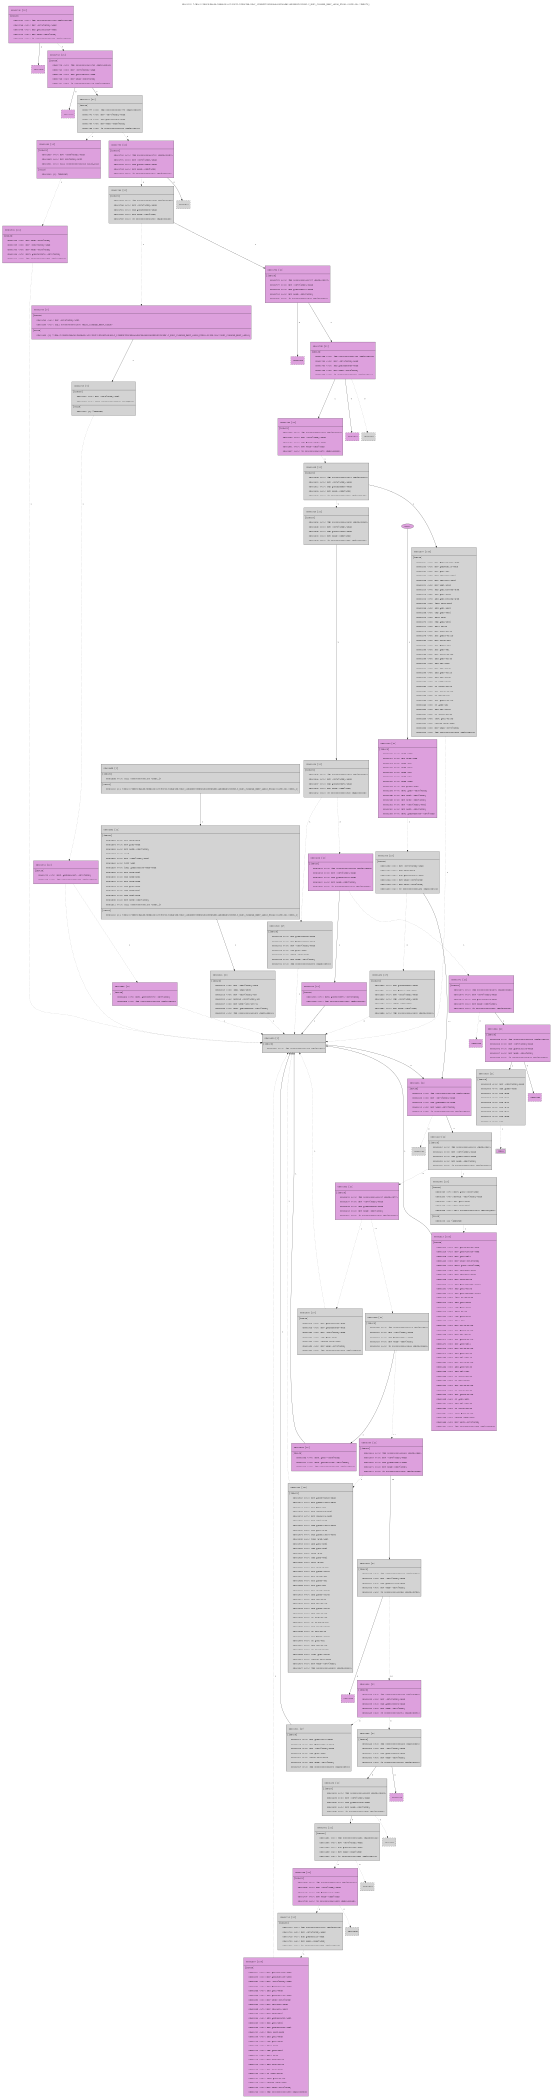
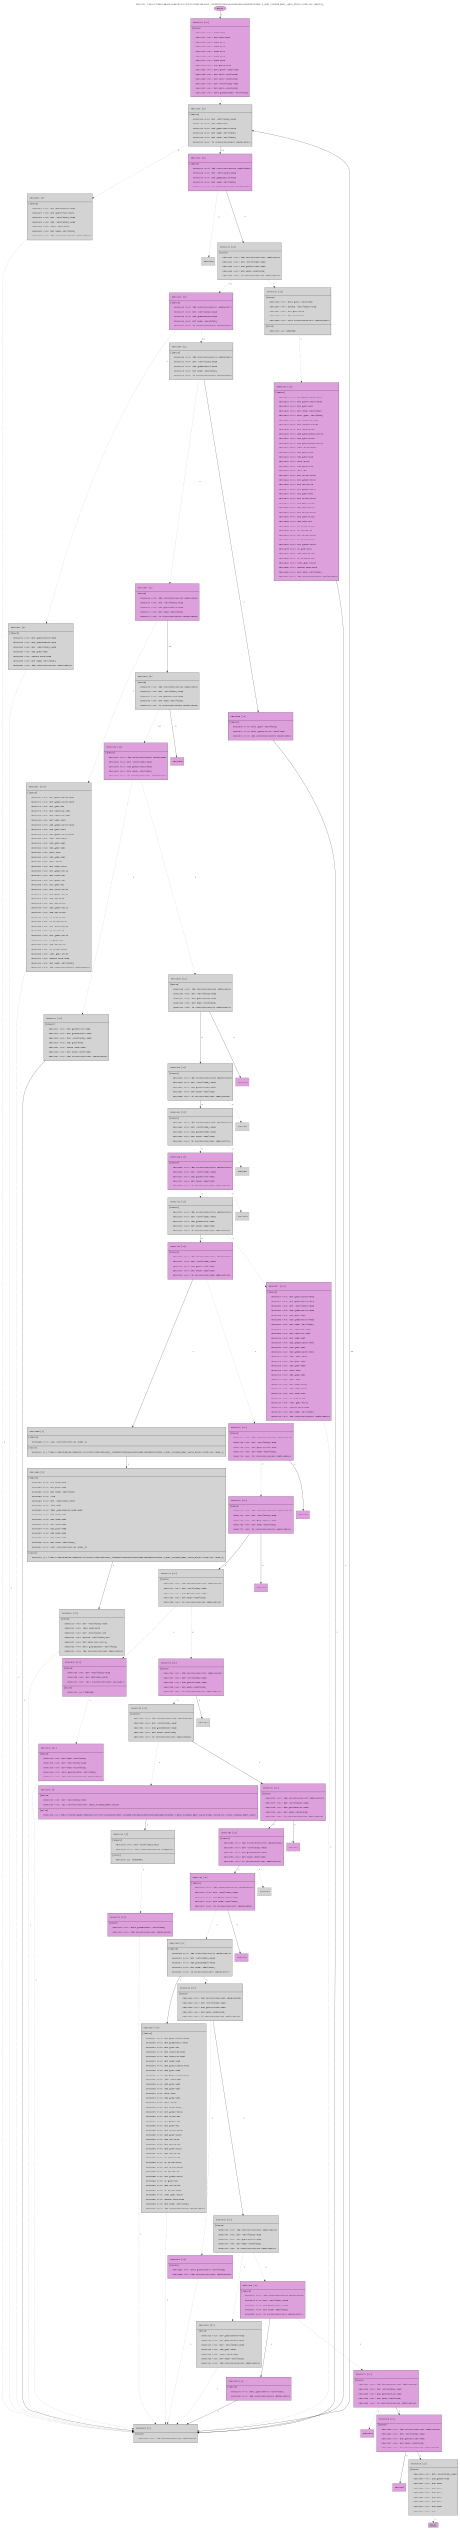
edge "0x4017db [25]" -> "0x401e72": now "0x4017f4 [25]" -> "0x401e72"
edge "0x401c52 [12]" -> "0x401ab6 [12]": now "0x401826 [25]" -> "0x401ab6 [12]"
edge "0x401ec0 [5]" -> "0x401606 [22]": now "0x401ec0 [5]" -> "0x4015ef [23]"
node "0x40172c [25]": added
